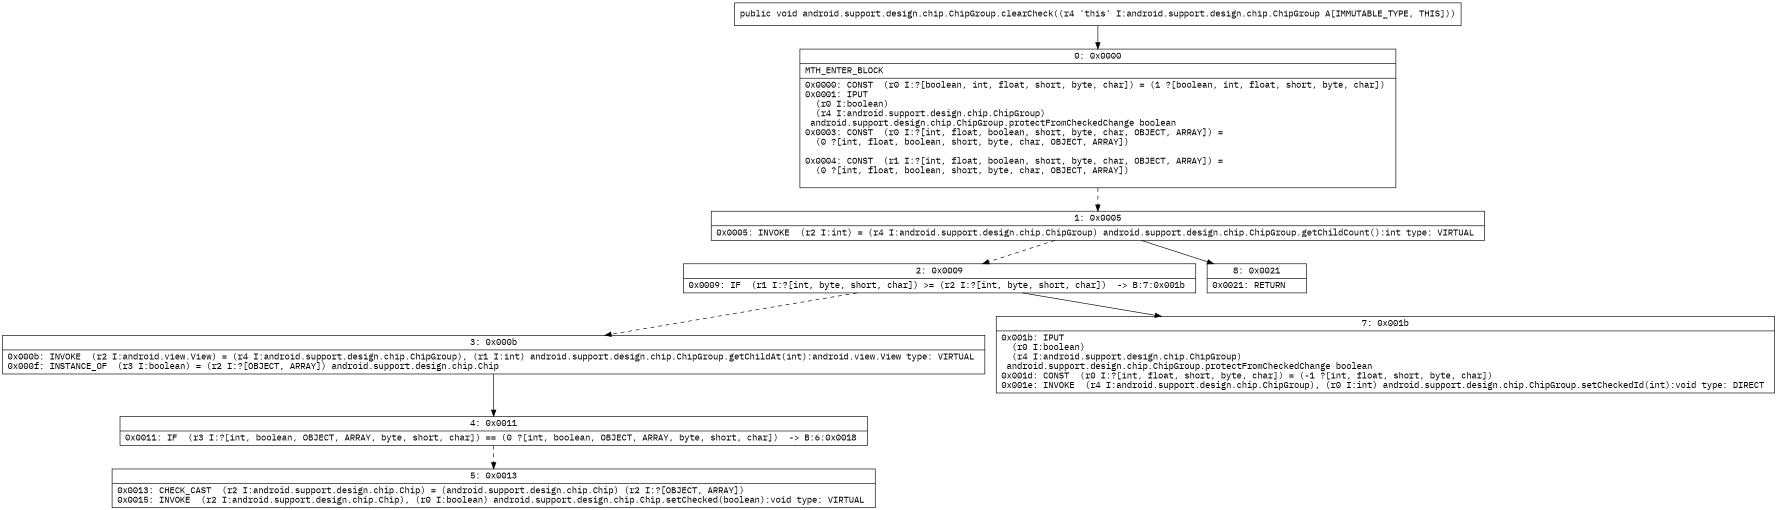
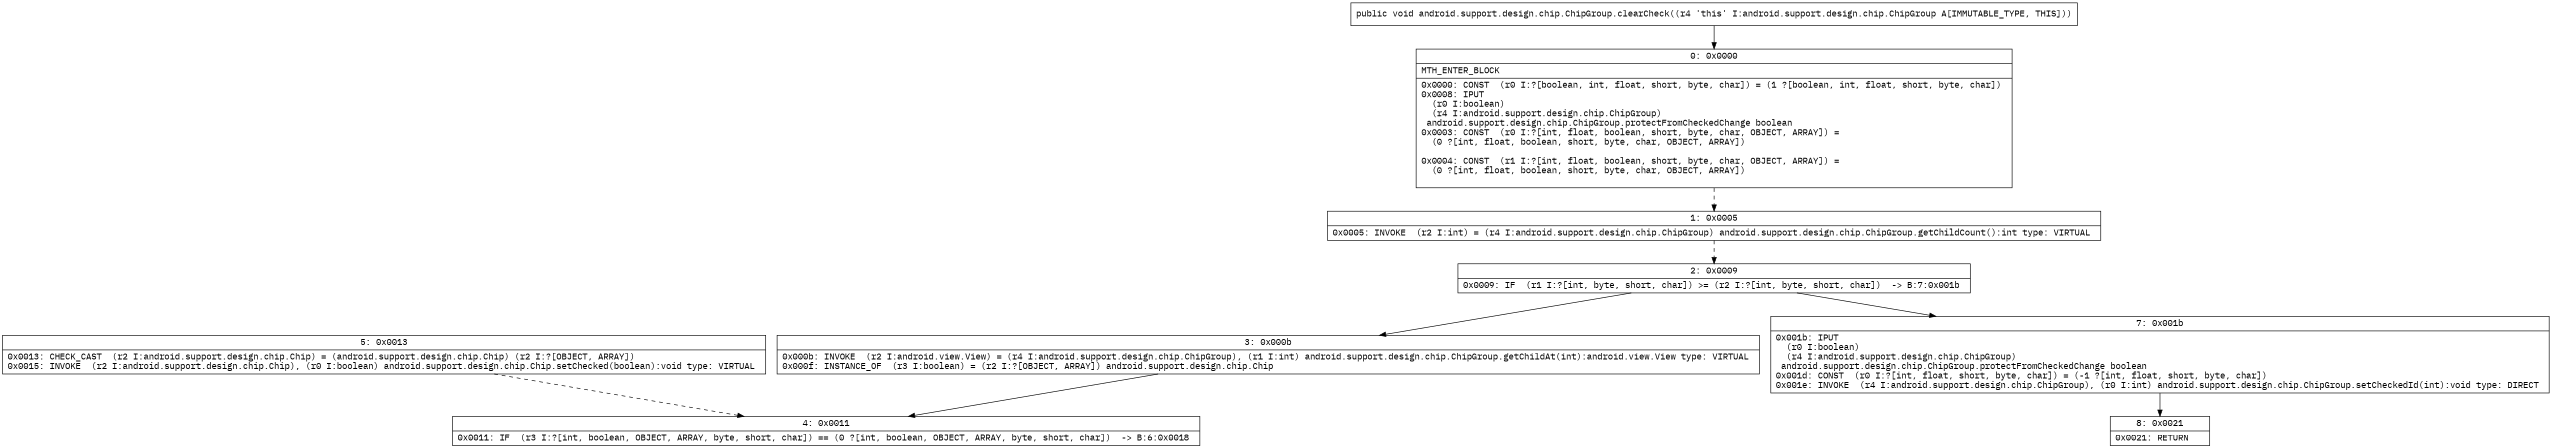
node "0: 0x0000": text "0x0001: IPUT" -> "0x0008: IPUT"
edge "1: 0x0005" -> "8: 0x0021": now "7: 0x001b" -> "8: 0x0021"
edge "2: 0x0009" -> "3: 0x000b": style dashed -> solid
edge "4: 0x0011" -> "5: 0x0013": reversed
